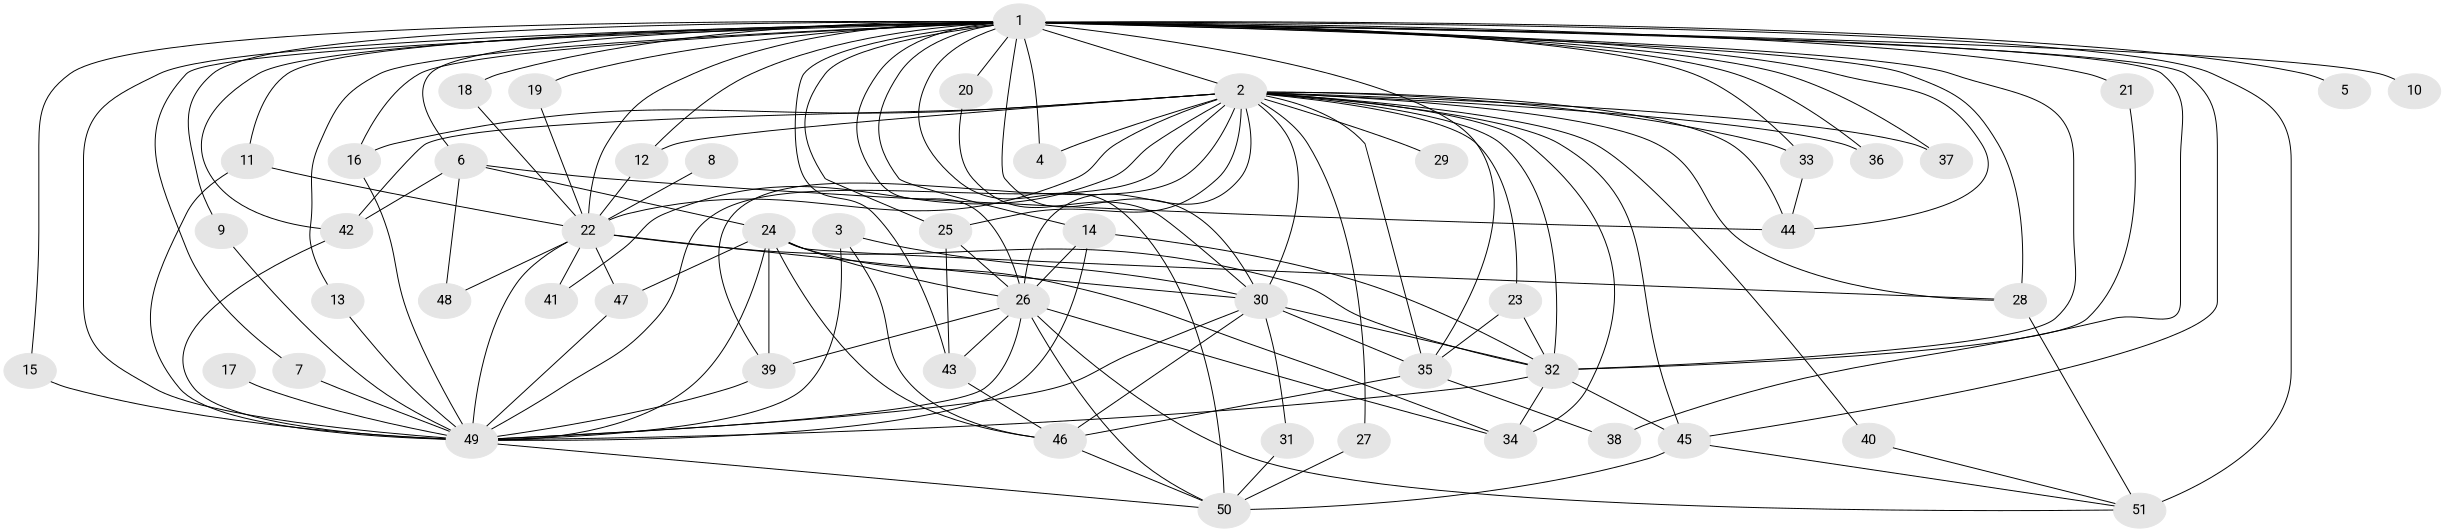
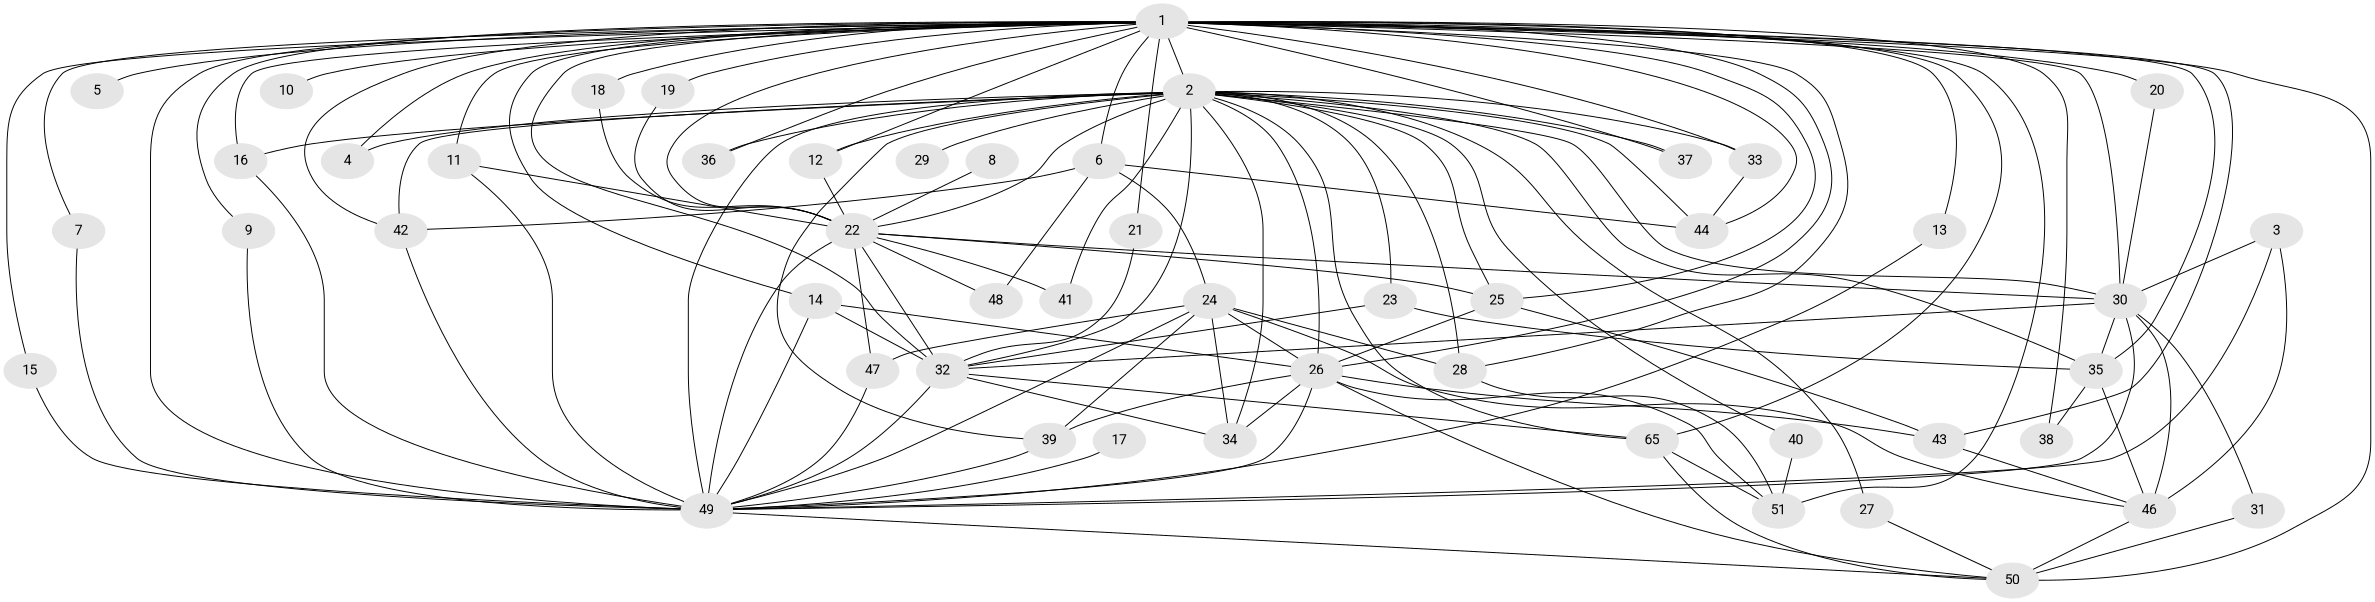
edge "22" -- "25": added
node "45": label "45" -> "65"
